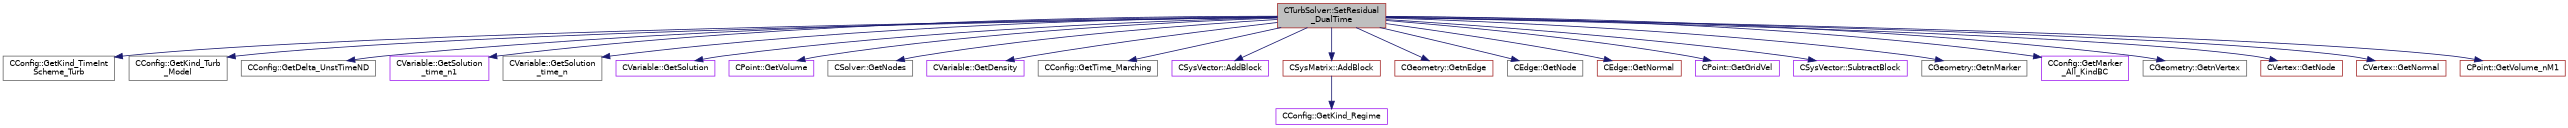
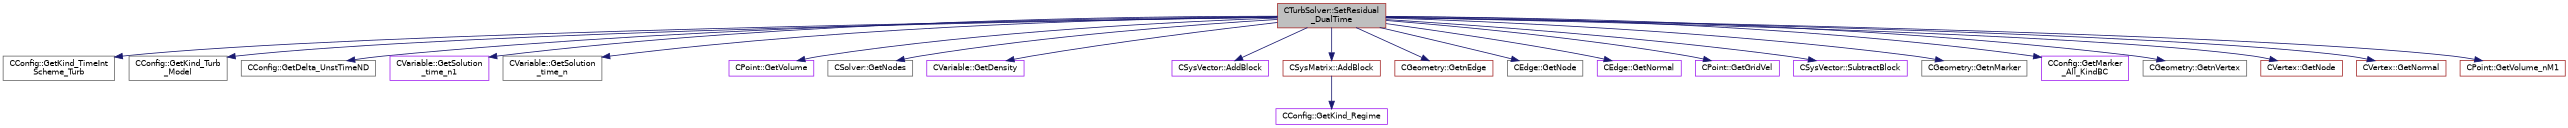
node "CVariable::GetSolution": removed
node "CConfig::GetTime_Marching": removed
node "CEdge::GetNormal": color brown -> purple
